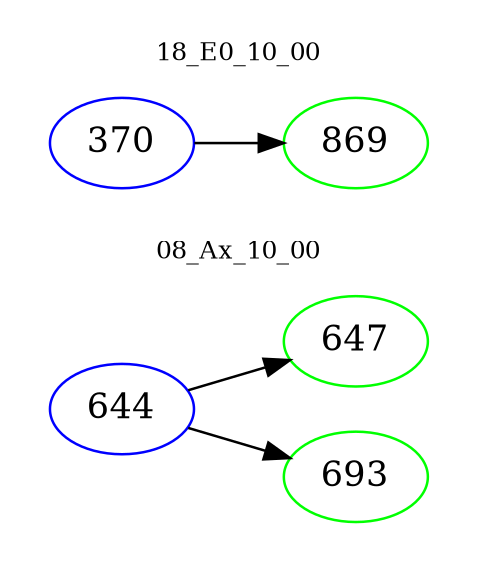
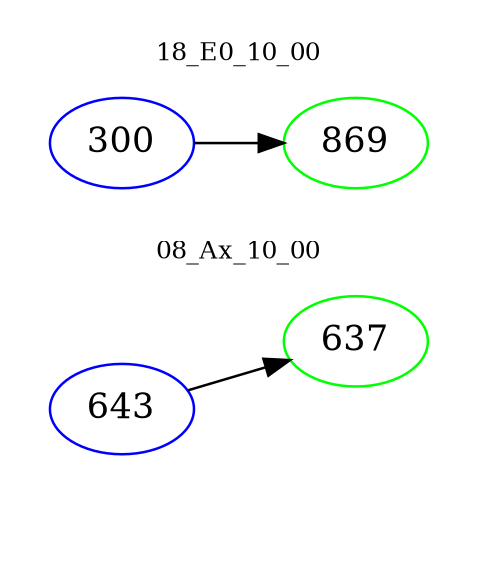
node "370": label "370" -> "300"
node "647": label "647" -> "637"
node "644": label "644" -> "643"
node "693": removed
